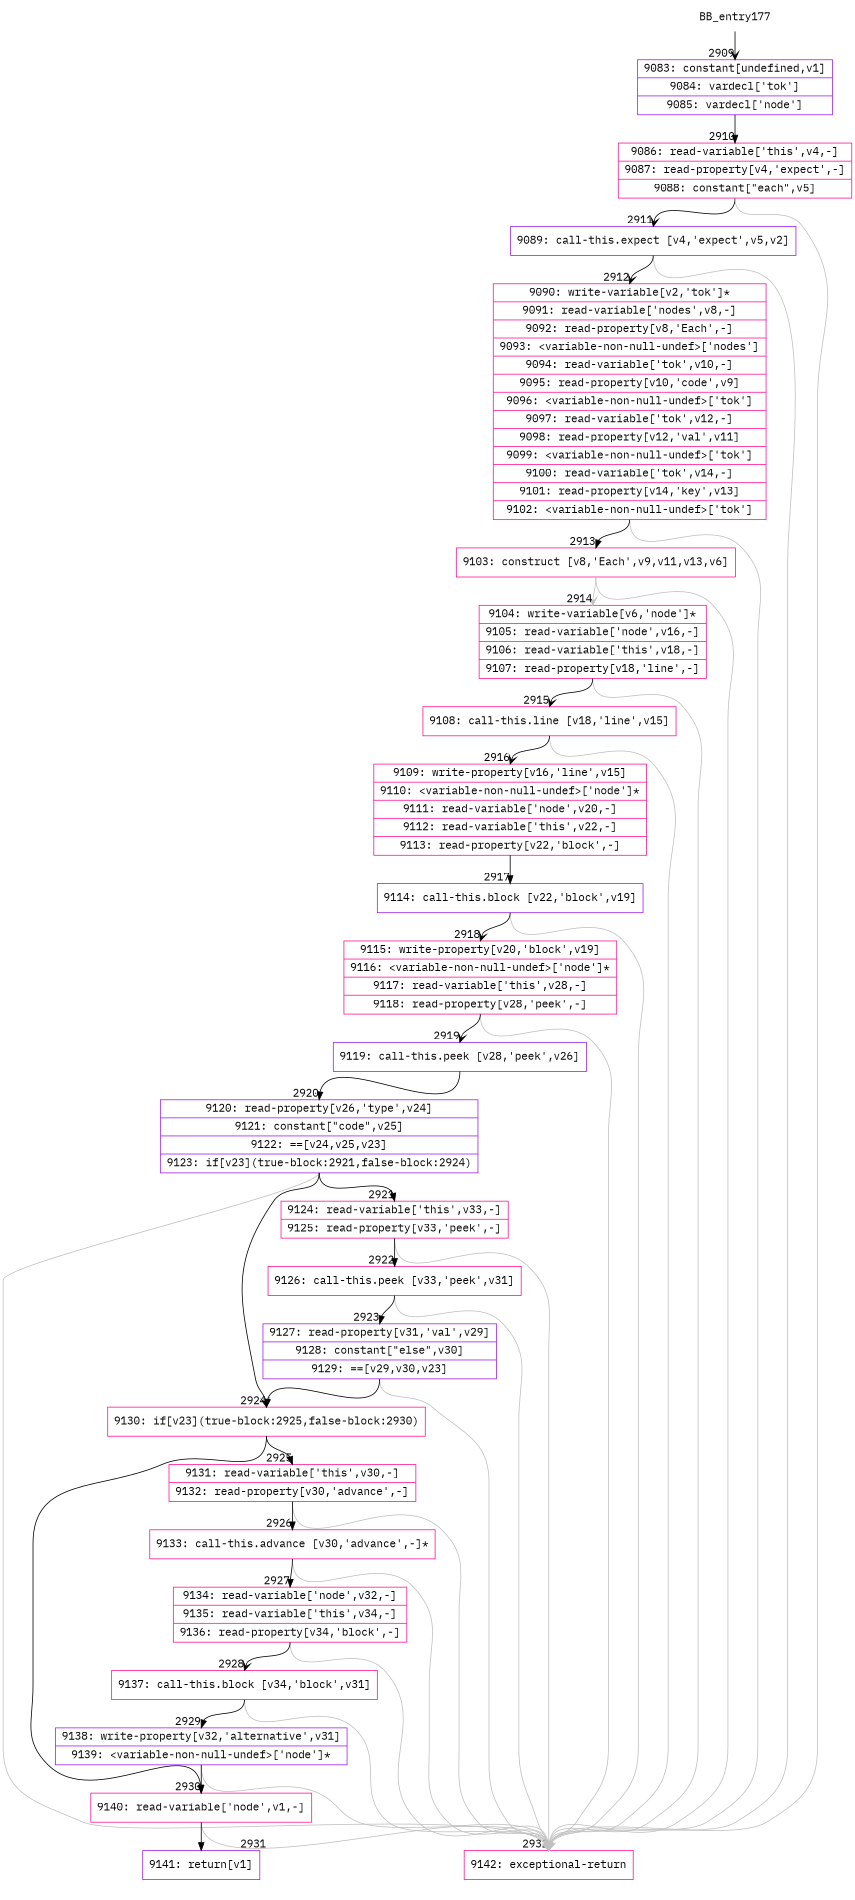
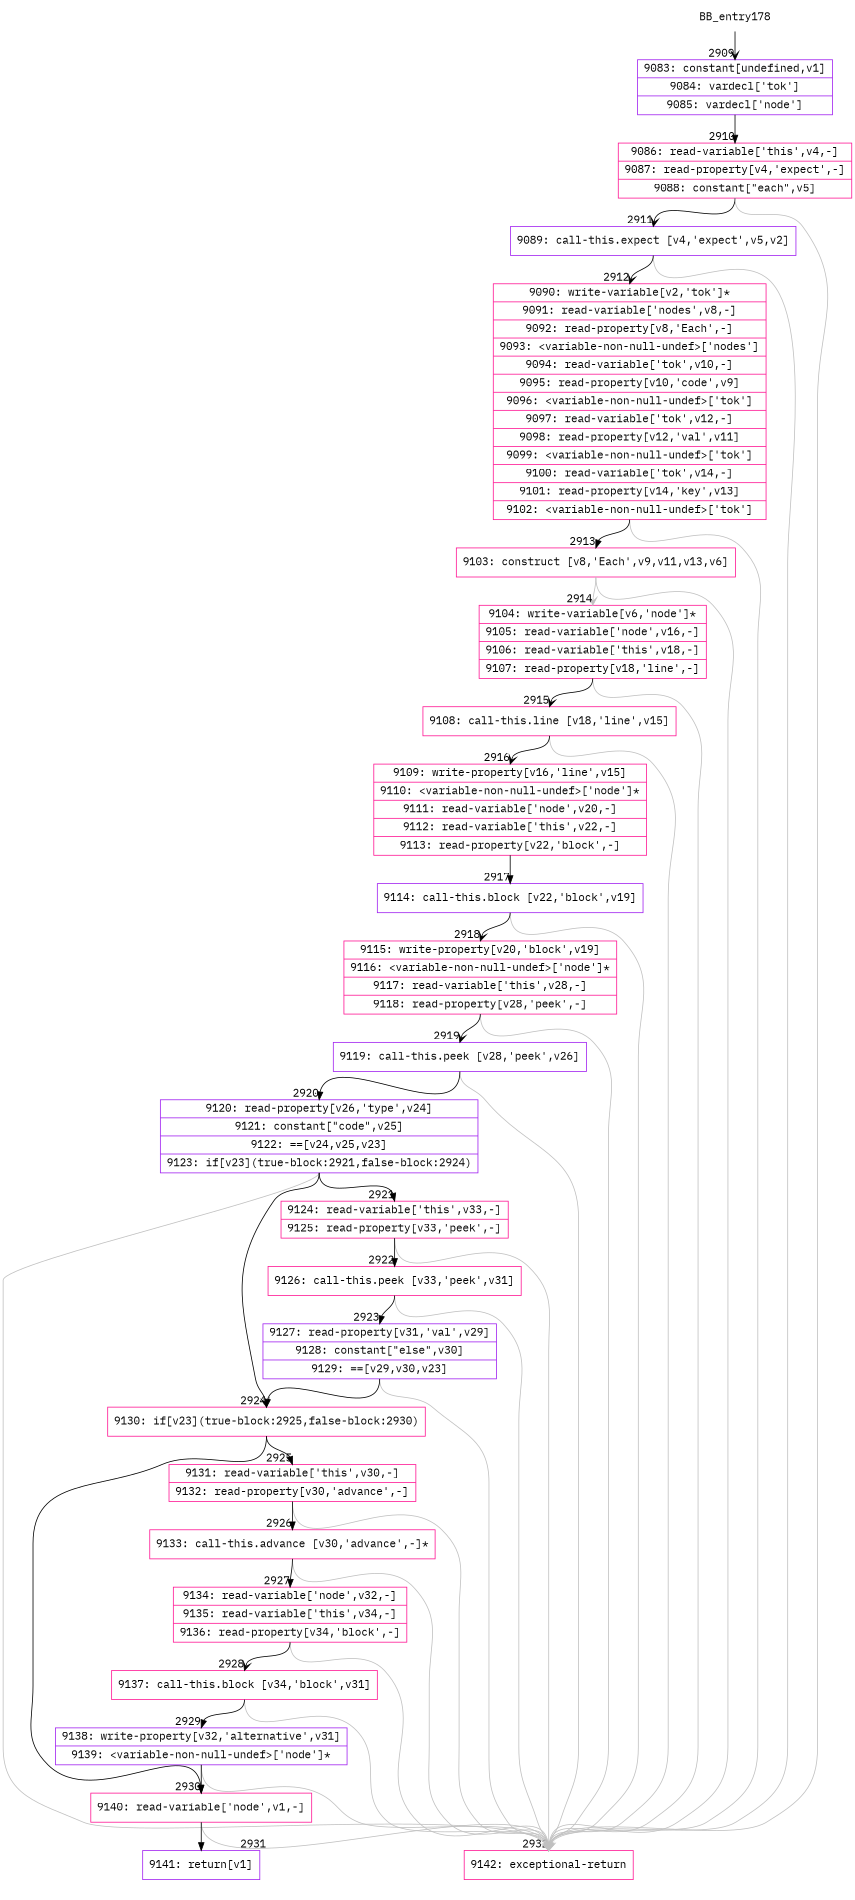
node "BB_entry177": label "BB_entry177" -> "BB_entry178"
edge "9119: call-this.peek [v28,'peek',v26]" -> "9142: exceptional-return": added
